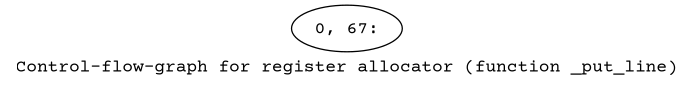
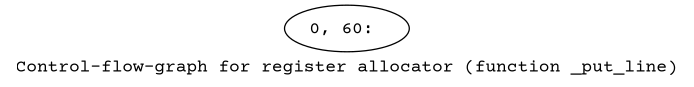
node "0, 67:": label "0, 67:" -> "0, 60:"
